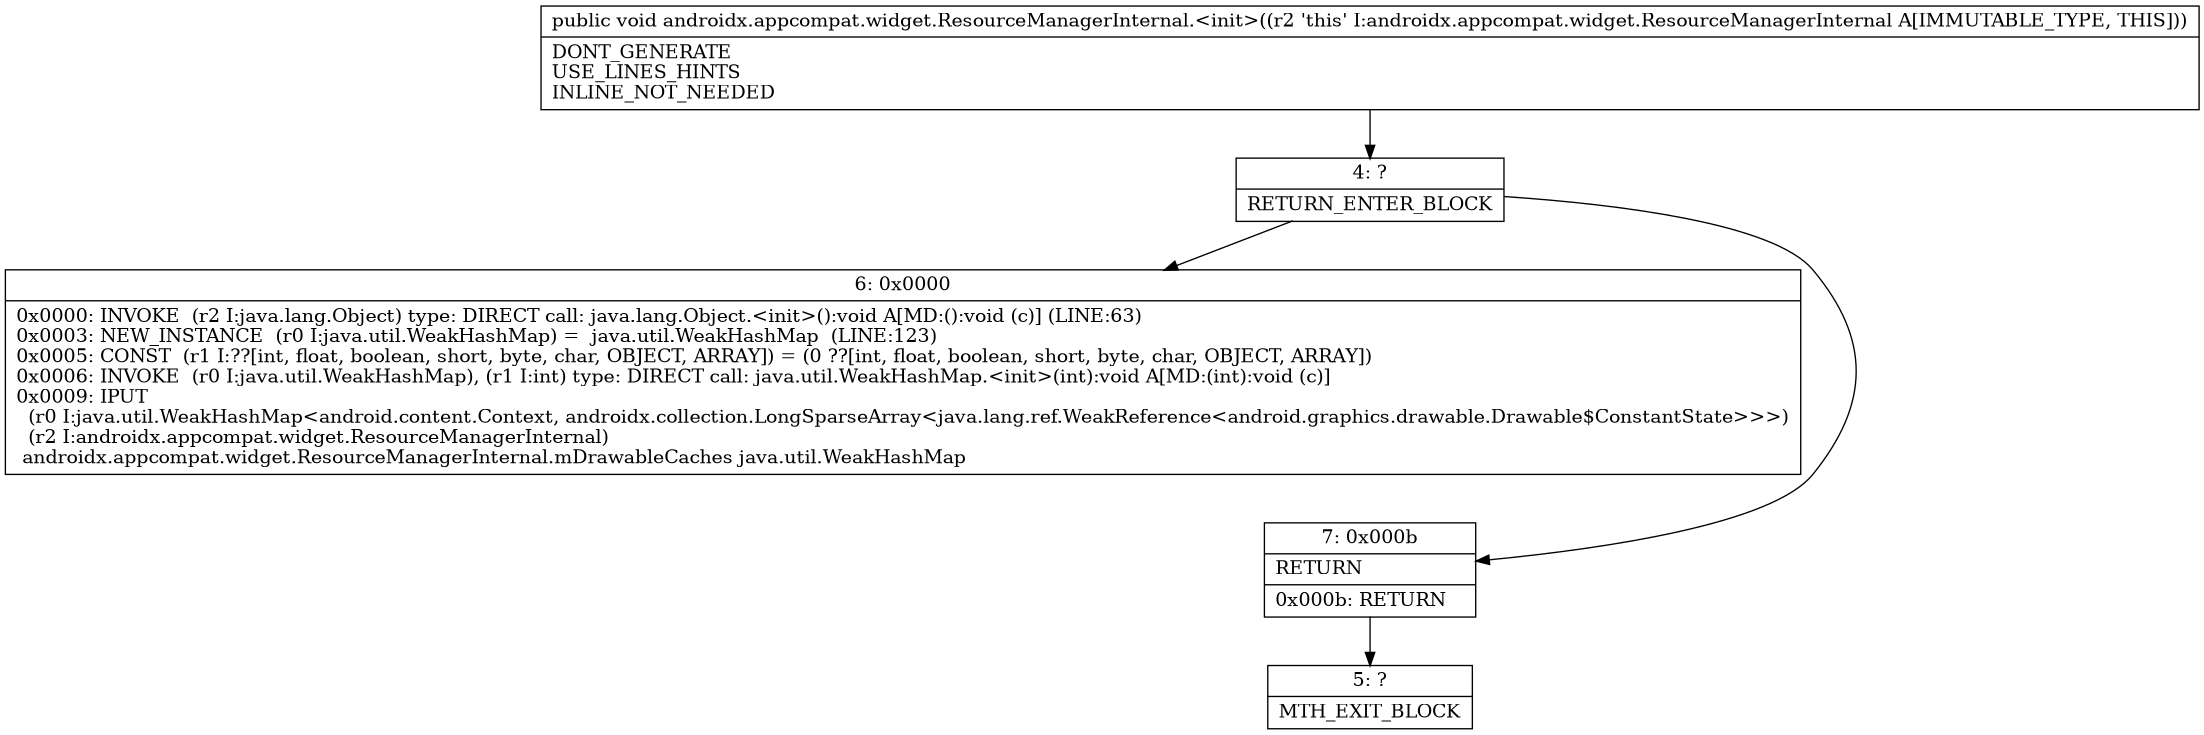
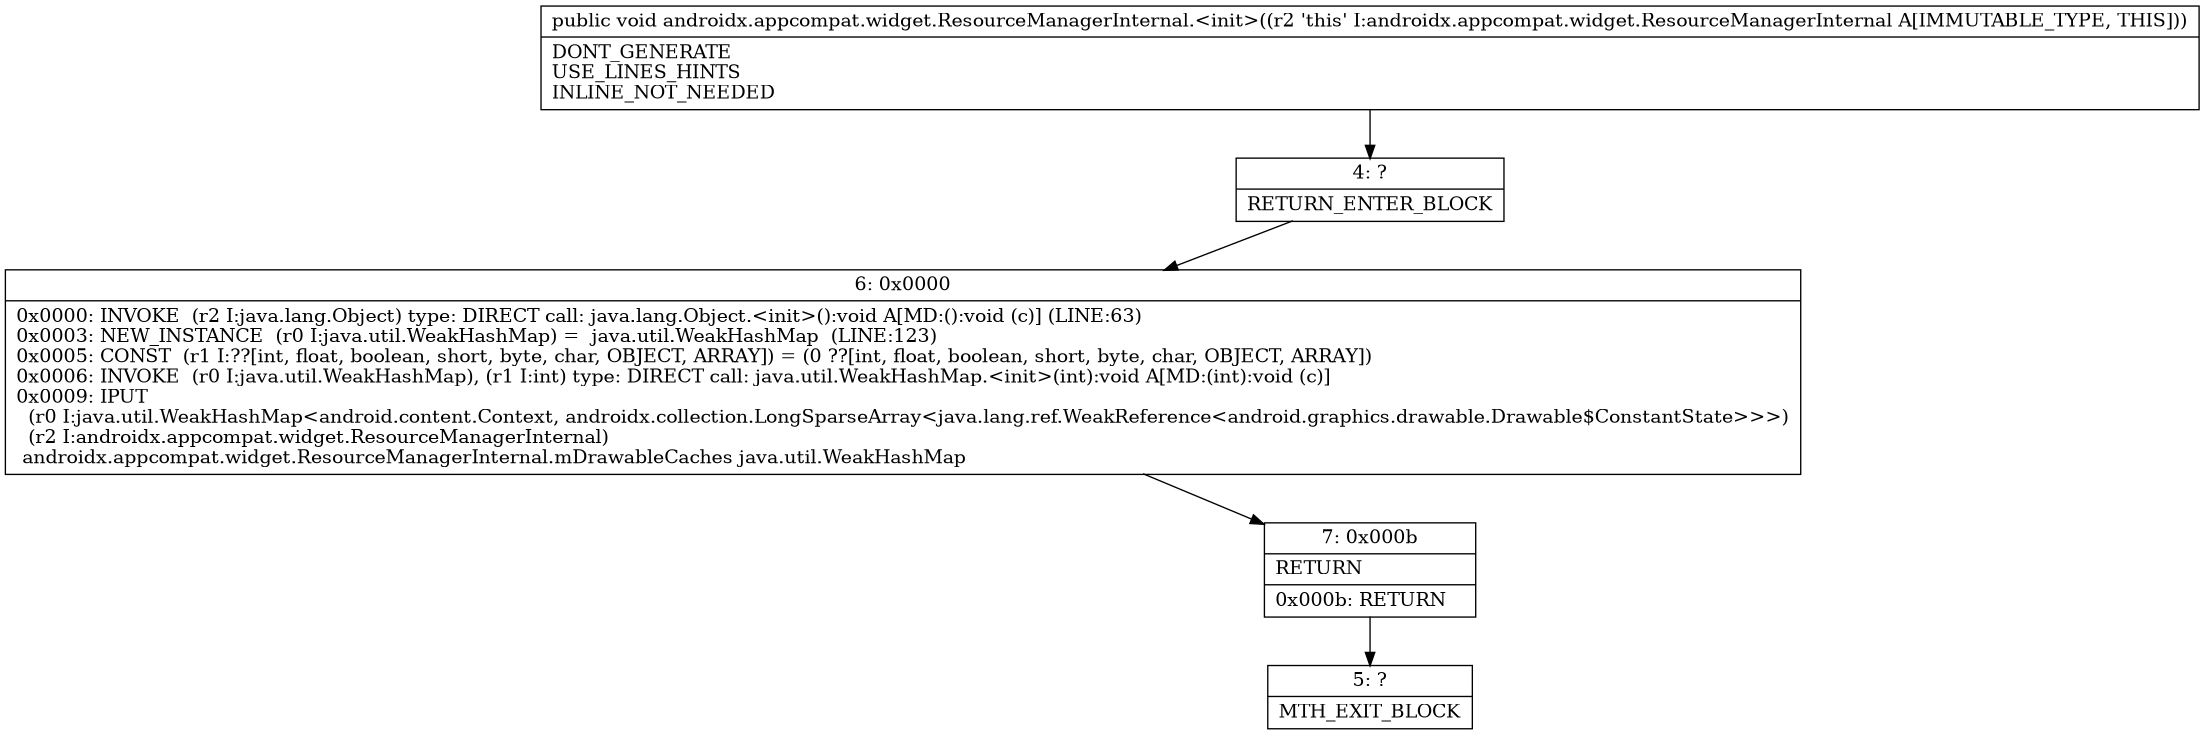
edge "4: ?" -> "7: 0x000b": now "6: 0x0000" -> "7: 0x000b"
